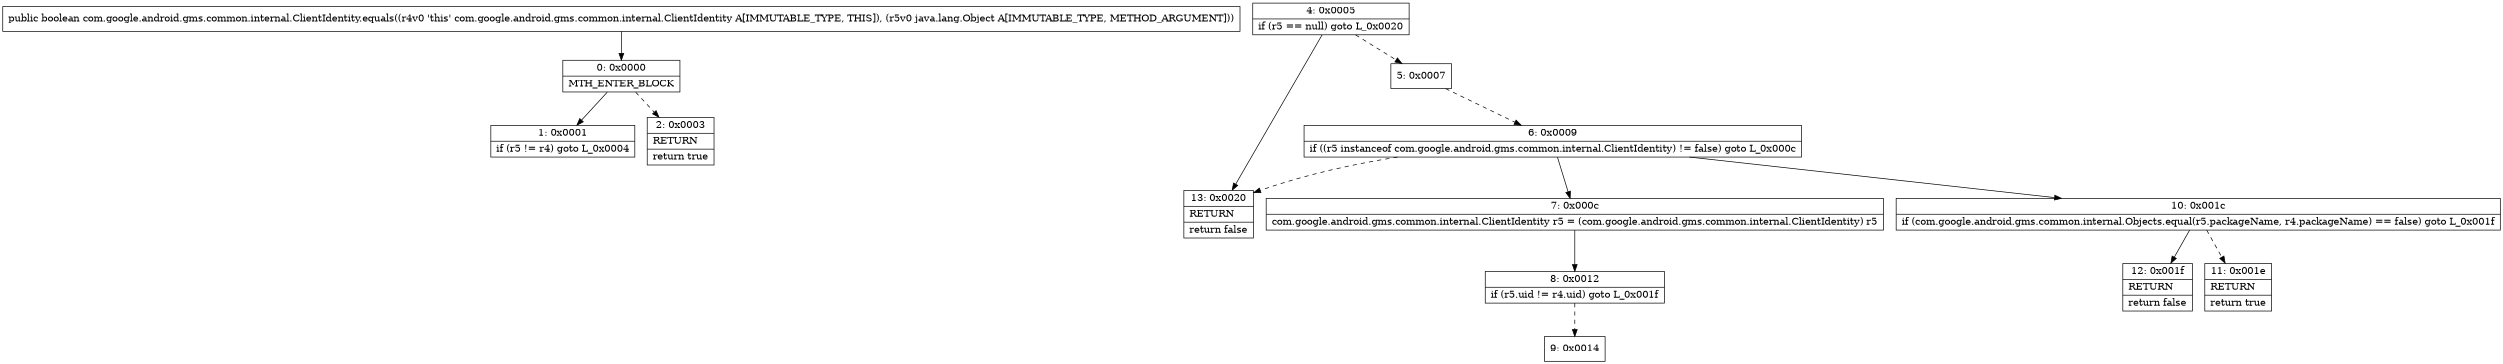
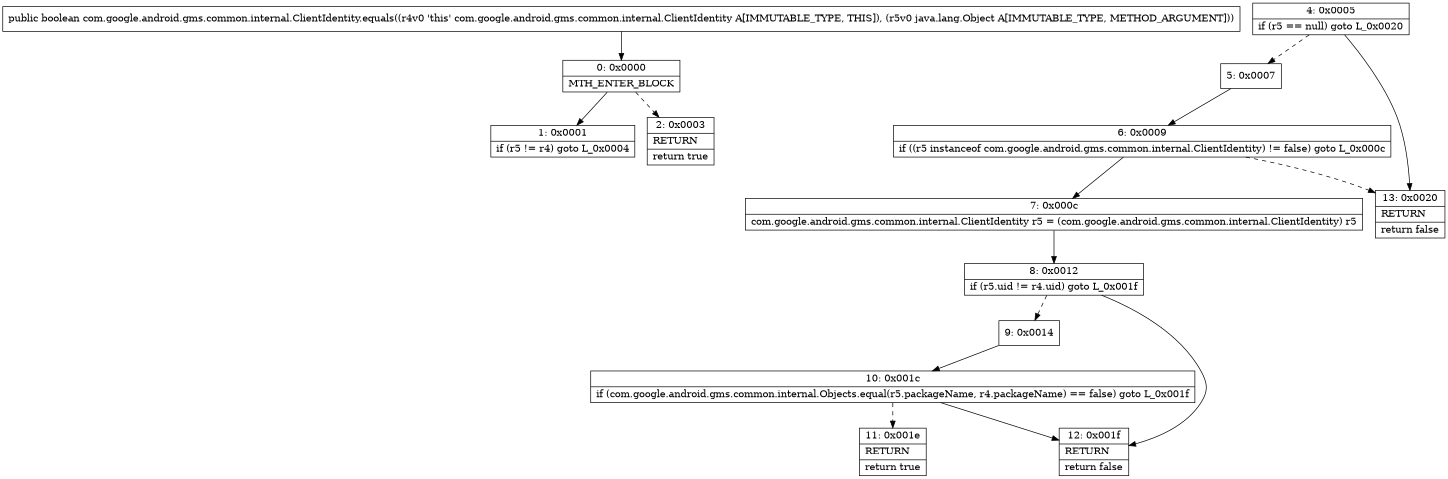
edge "5: 0x0007" -> "6: 0x0009": style dashed -> solid
edge "6: 0x0009" -> "10: 0x001c": now "9: 0x0014" -> "10: 0x001c"
edge "8: 0x0012" -> "12: 0x001f": added
